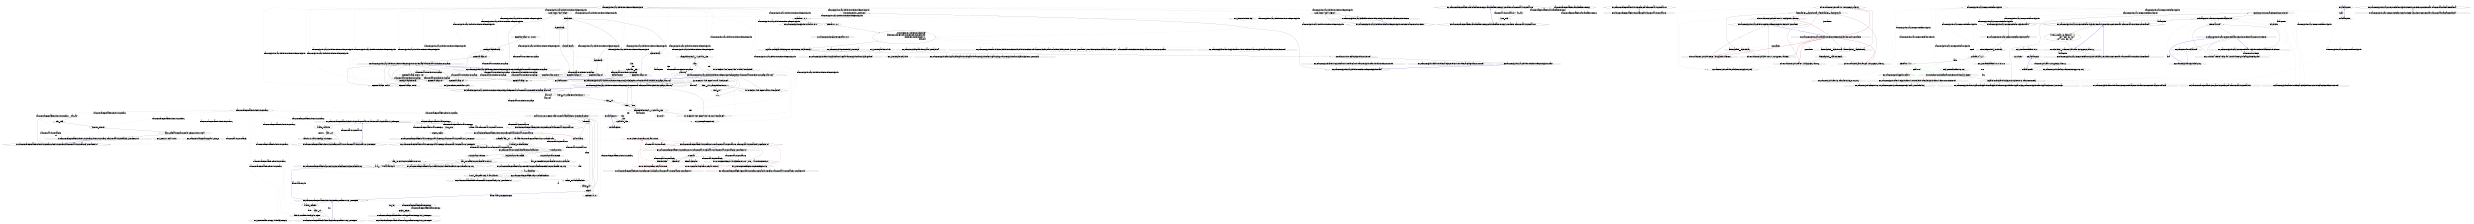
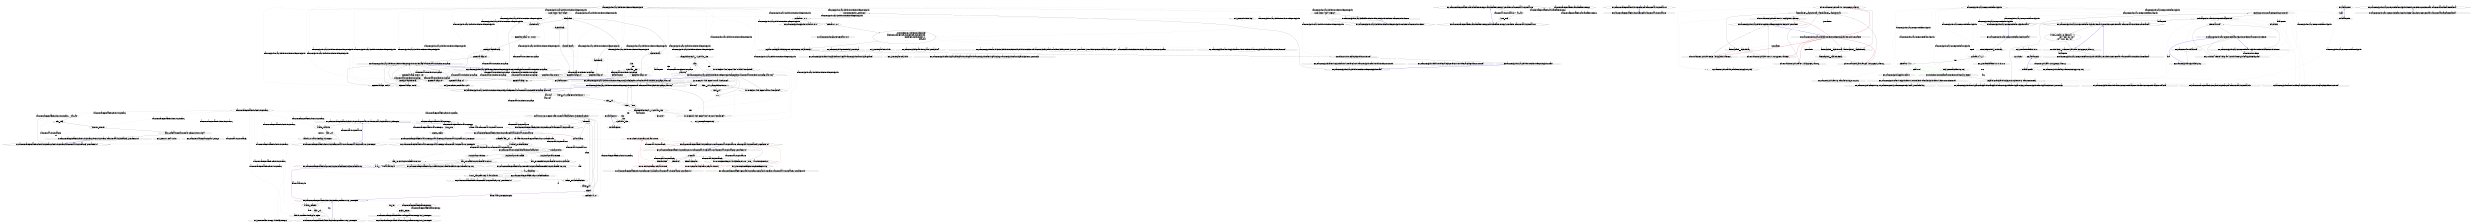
node "DayOfWeek.Monday": added
edge "UniverseSettings.Resolution = Resolution.Daily" -> "SetCash(100000)": label "handler" -> "time"
